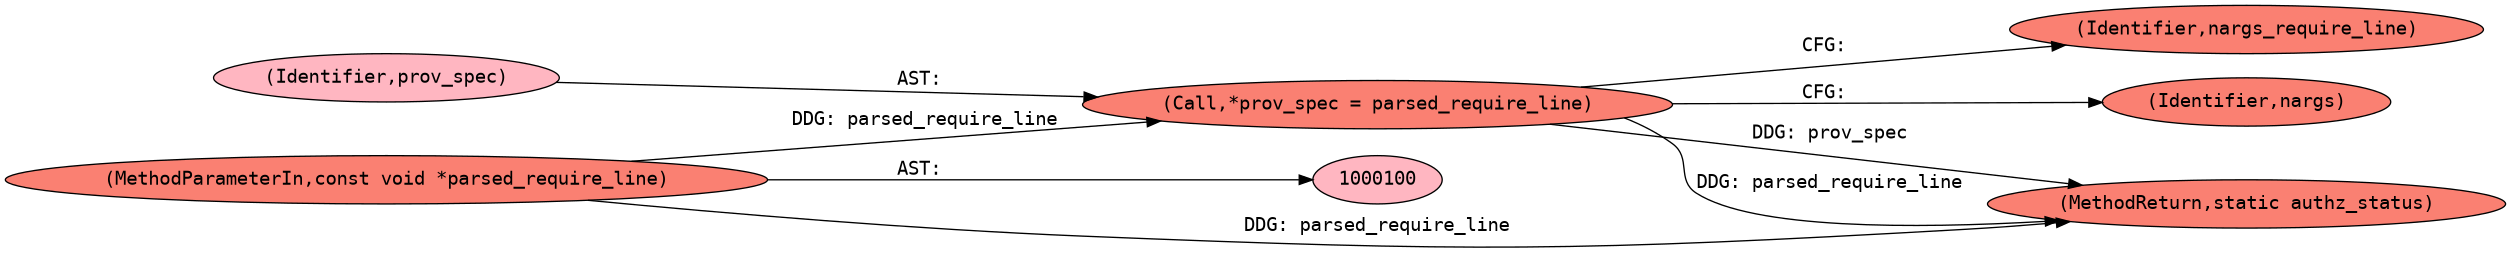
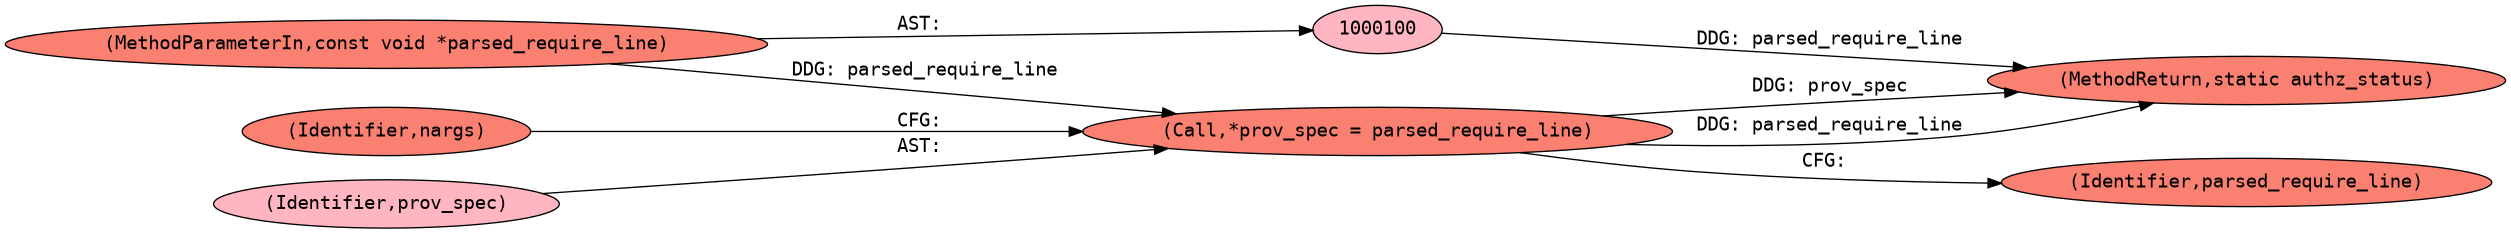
node "(Identifier,nargs_require_line)": label "(Identifier,nargs_require_line)" -> "(Identifier,parsed_require_line)"
edge "(Call,*prov_spec = parsed_require_line)" -> "(Identifier,nargs)": reversed
edge "(MethodParameterIn,const void *parsed_require_line)" -> "(MethodReturn,static authz_status)": now "1000100" -> "(MethodReturn,static authz_status)"
